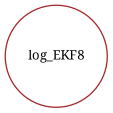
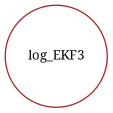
node "log_EKF8": label "log_EKF8" -> "log_EKF3"
